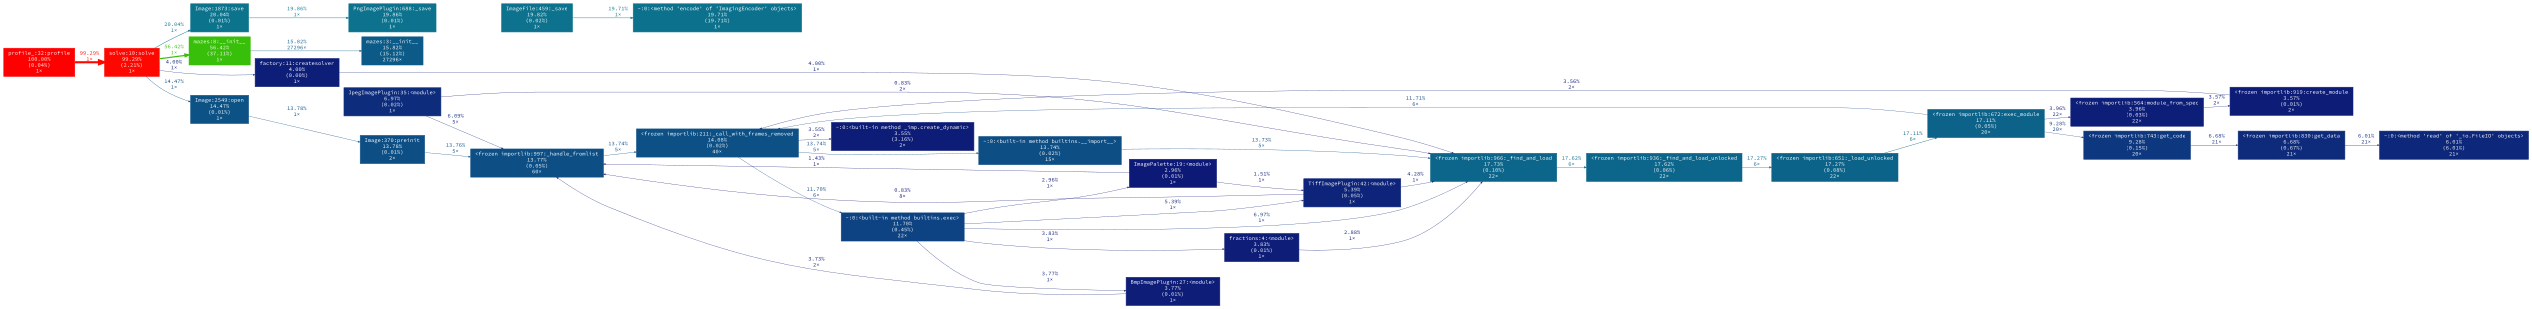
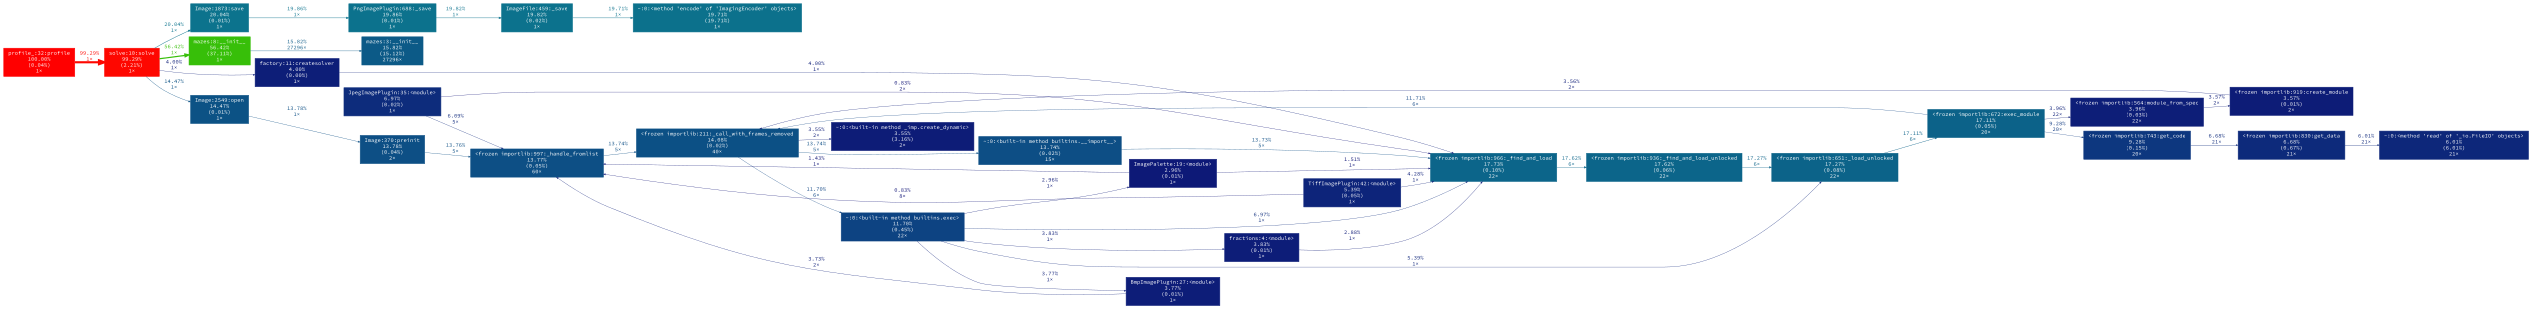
edge "PngImagePlugin:688:_save 19.86% (0.01%) 1×" -> "ImageFile:459:_save 19.82% (0.02%) 1×": added, label "19.82% 1×"
node "Image:370:preinit 13.78% (0.01%) 2×": label "Image:370:preinit 13.78% (0.01%) 2×" -> "Image:370:preinit 13.78% (0.04%) 2×"
edge "ImagePalette:19:<module> 2.96% (0.01%) 1×" -> "TiffImagePlugin:42:<module> 5.39% (0.05%) 1×": now "ImagePalette:19:<module> 2.96% (0.01%) 1×" -> "<frozen importlib:966:_find_and_load 17.73% (0.10%) 22×"
edge "~:0:<built-in method builtins.exec> 11.70% (0.45%) 22×" -> "TiffImagePlugin:42:<module> 5.39% (0.05%) 1×": now "~:0:<built-in method builtins.exec> 11.70% (0.45%) 22×" -> "<frozen importlib:651:_load_unlocked 17.27% (0.08%) 22×"
